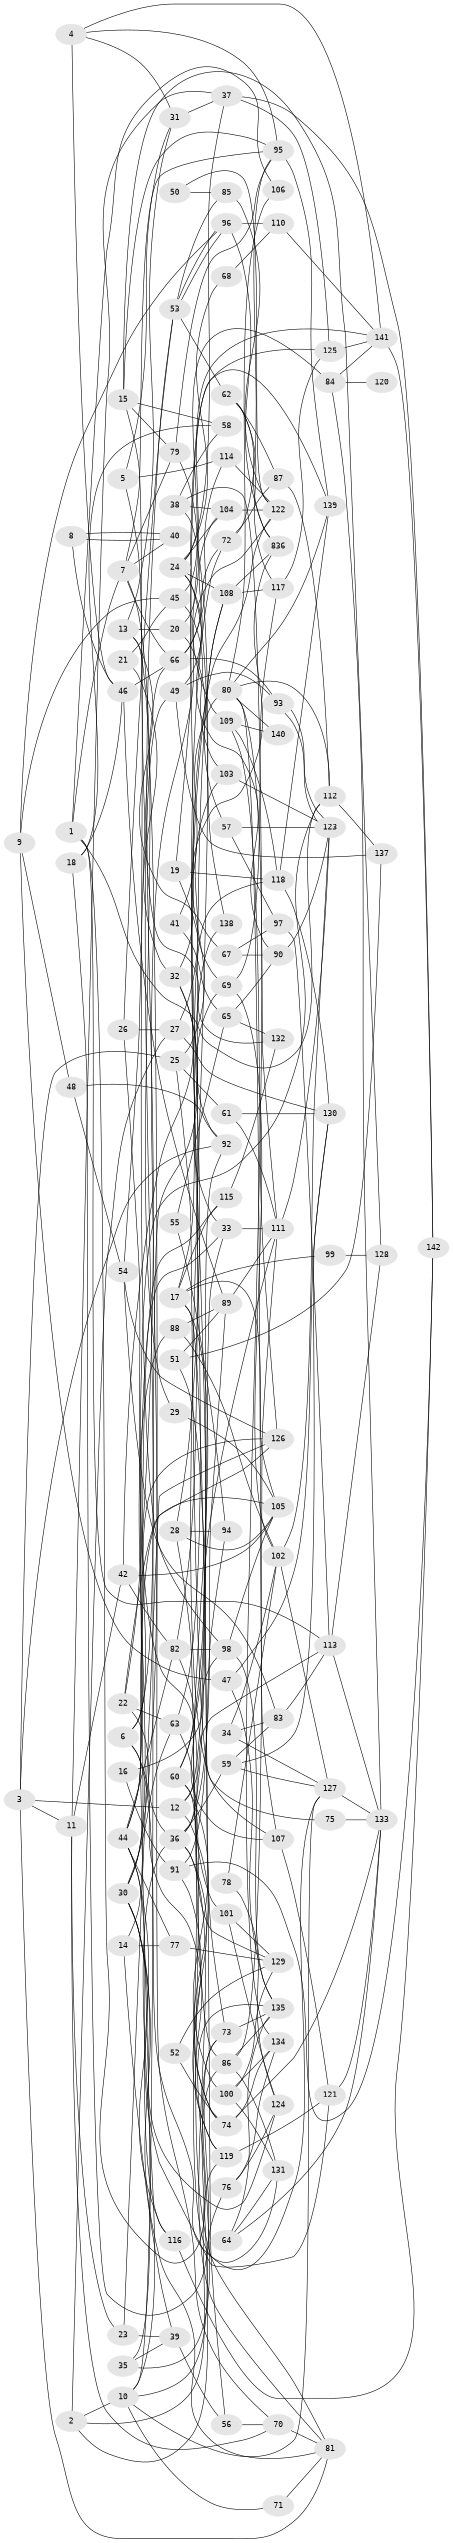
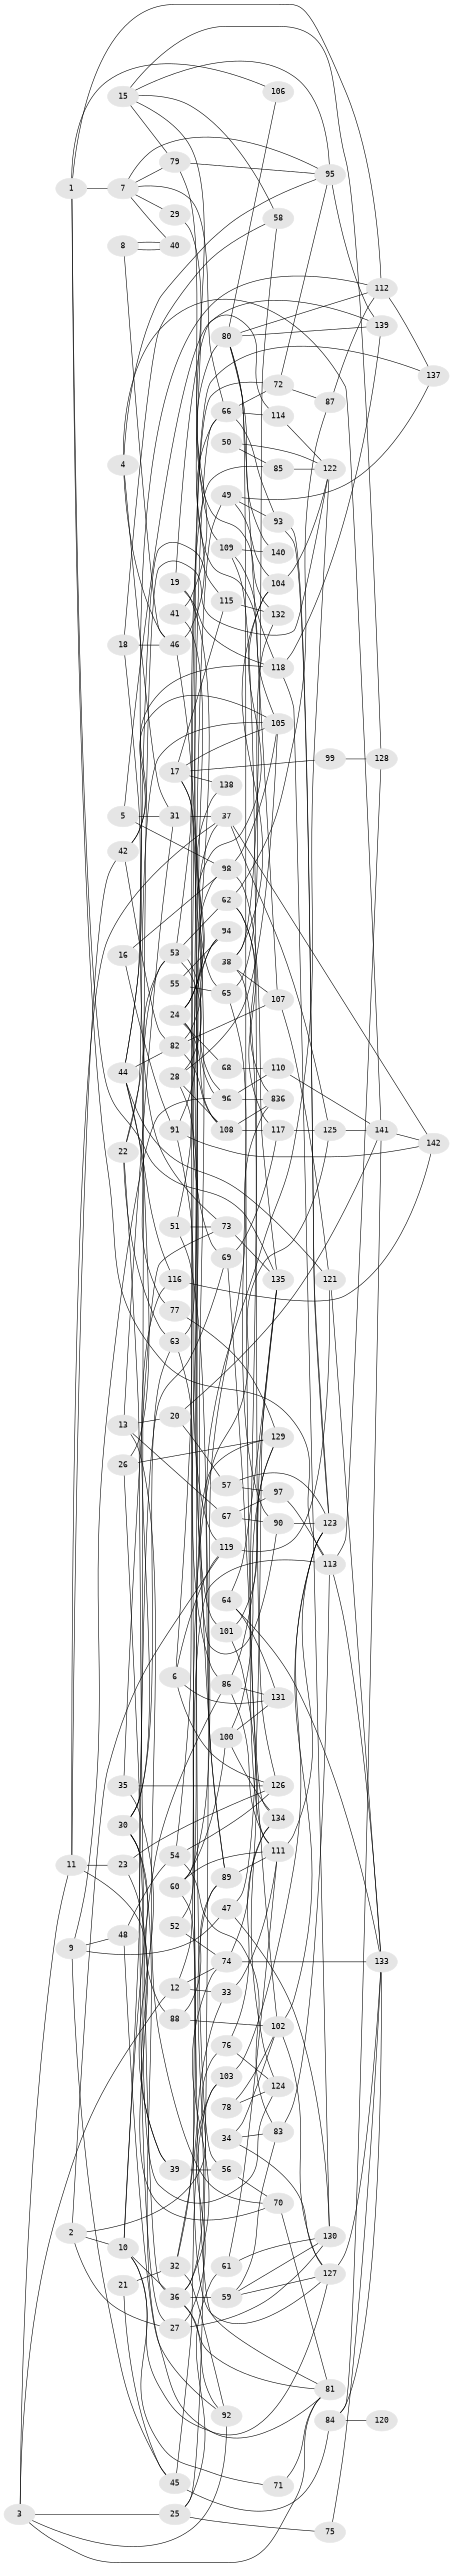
node "14": removed
